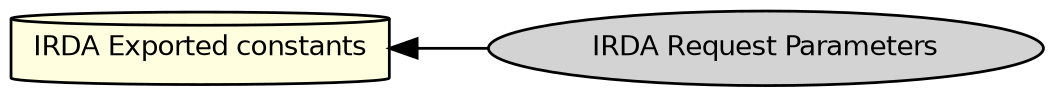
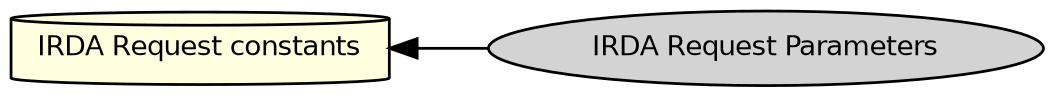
node "IRDA Exported constants": label "IRDA Exported constants" -> "IRDA Request constants"
